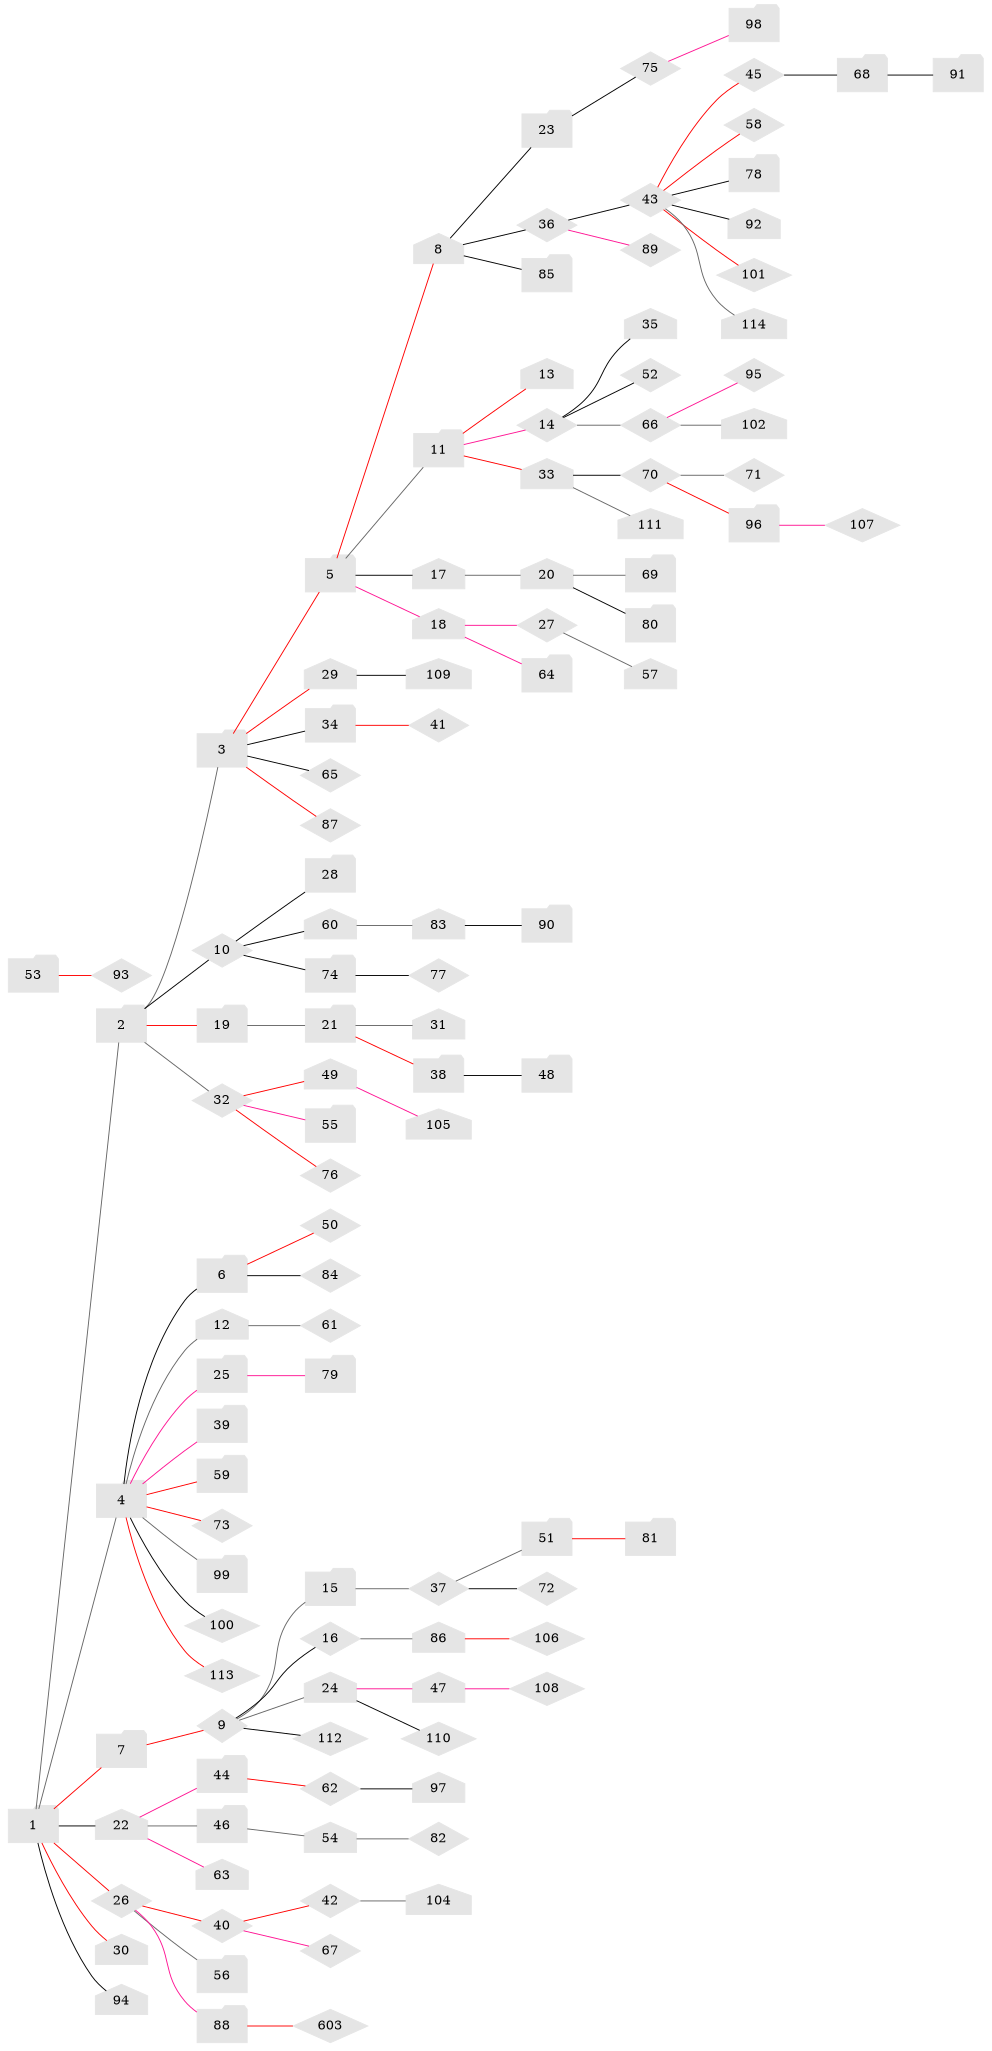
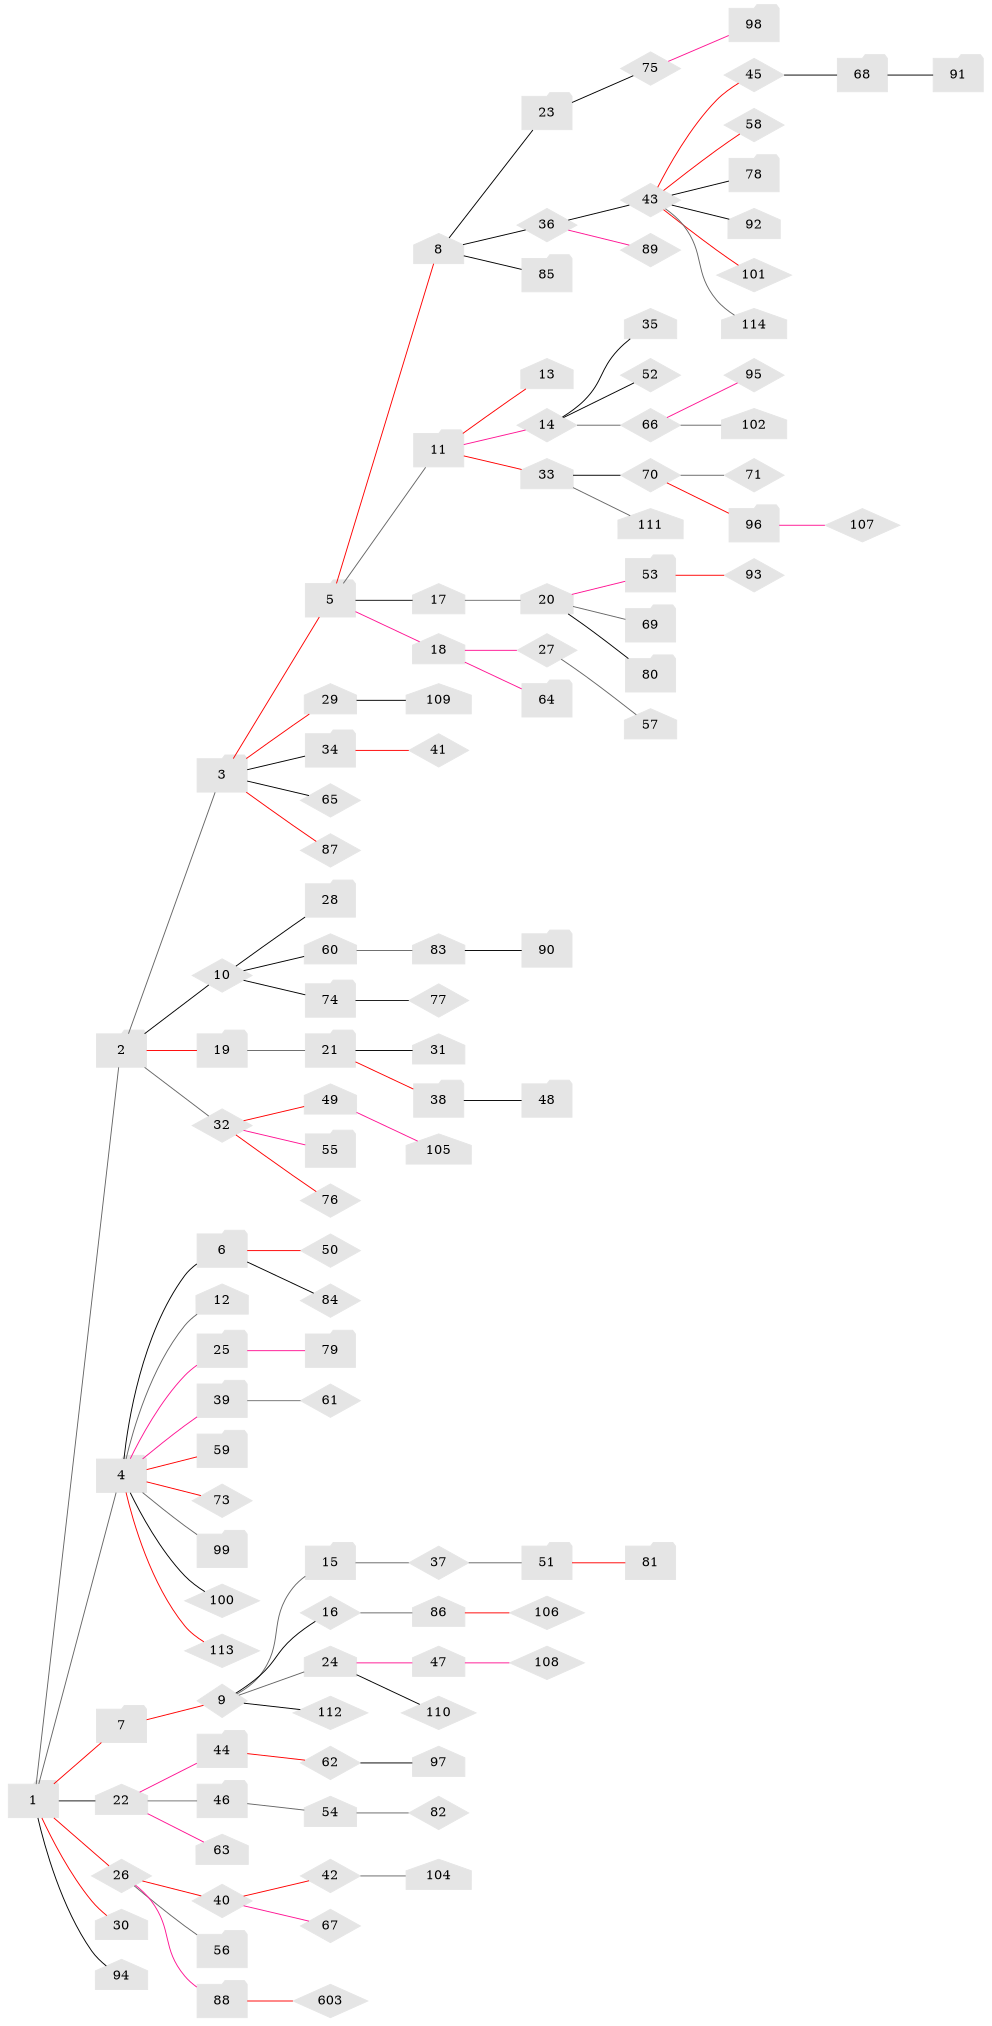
edge "53" -- "20": added
edge "21" -- "31": color gray40 -> black
edge "12" -- "61": now "39" -- "61"
node "72": removed
